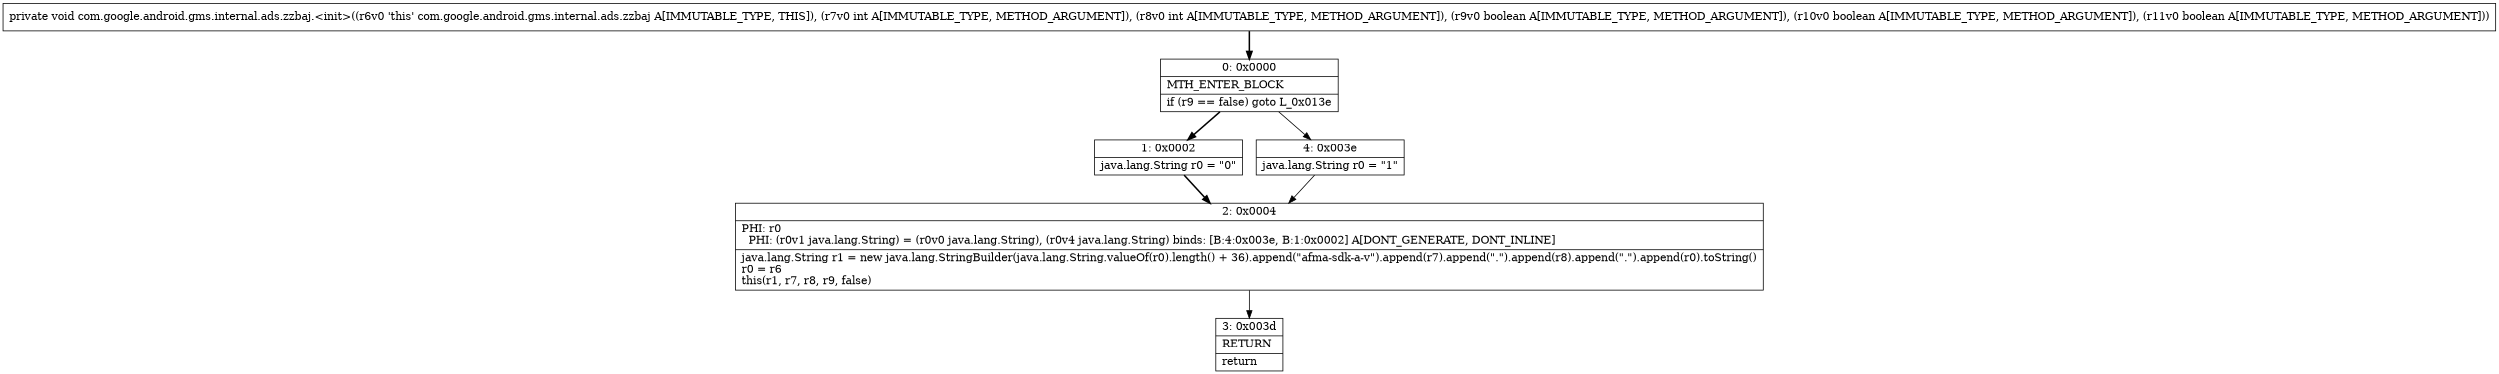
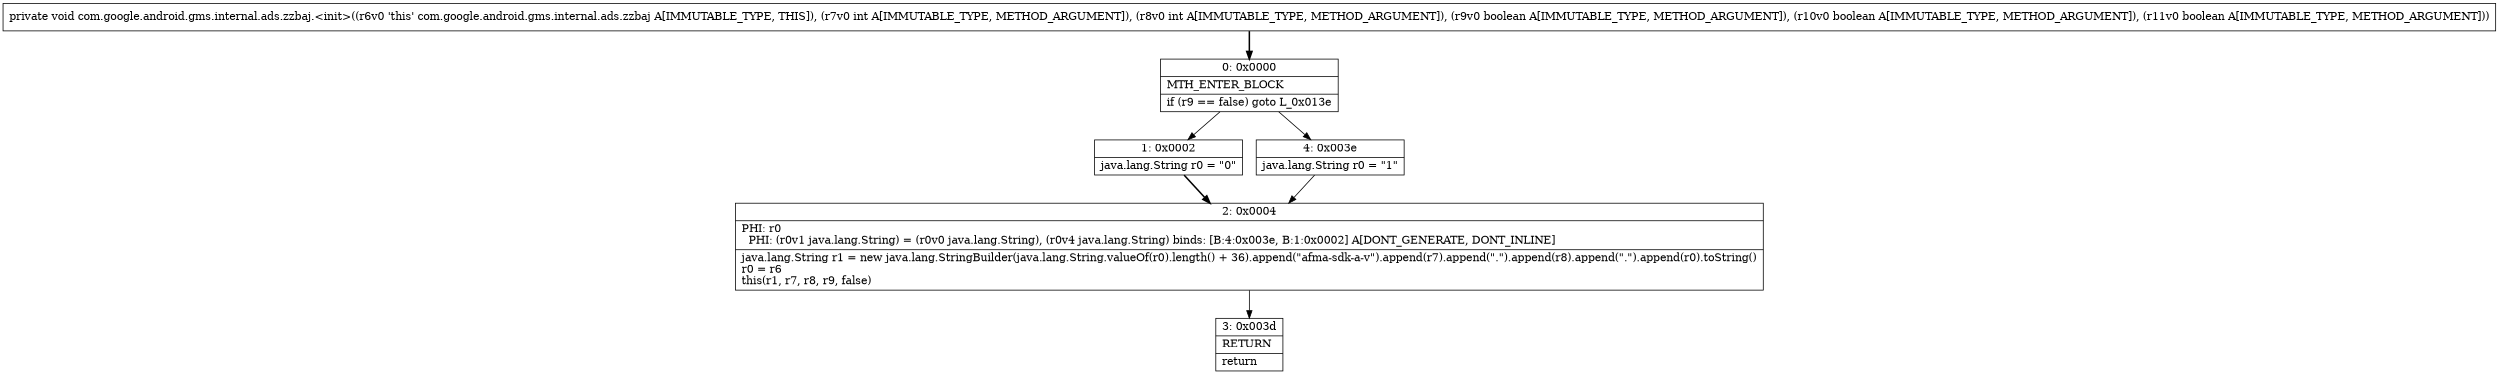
edge "0: 0x0000" -> "1: 0x0002": style bold -> solid
